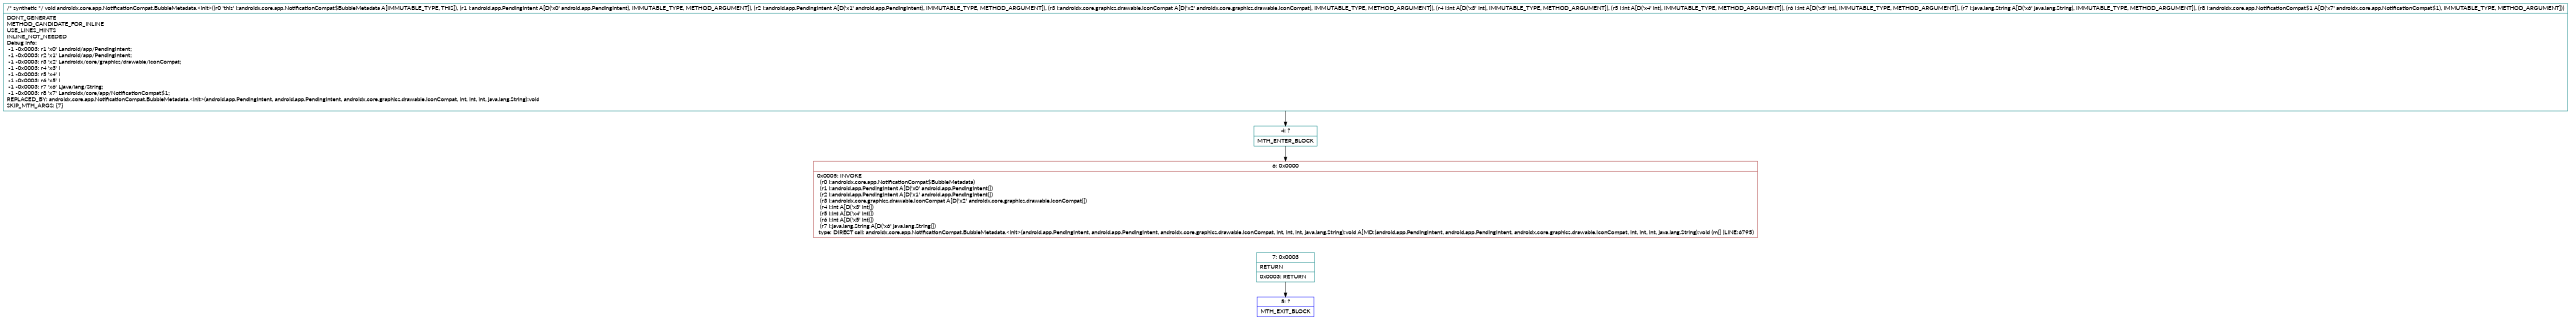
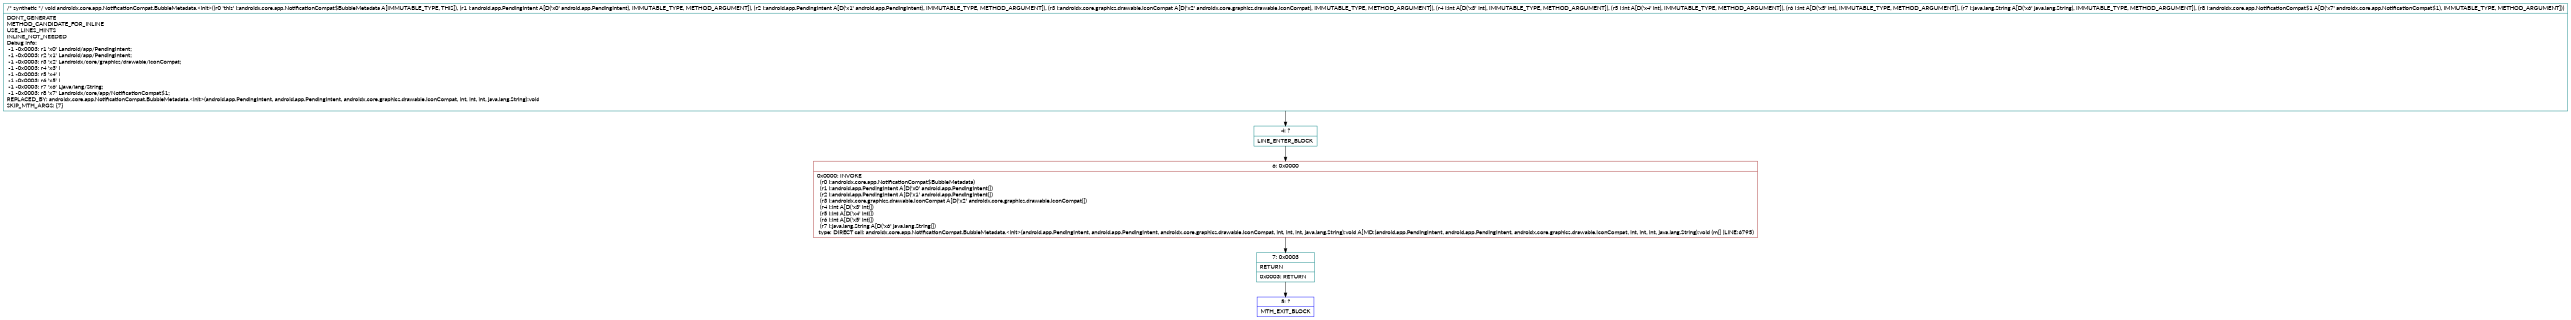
node "4: ?": text "MTH_ENTER_BLOCK" -> "LINE_ENTER_BLOCK"
node "6: 0x0000": text "0x0005: INVOKE" -> "0x0000: INVOKE"
edge "6: 0x0000" -> "7: 0x0003": added
